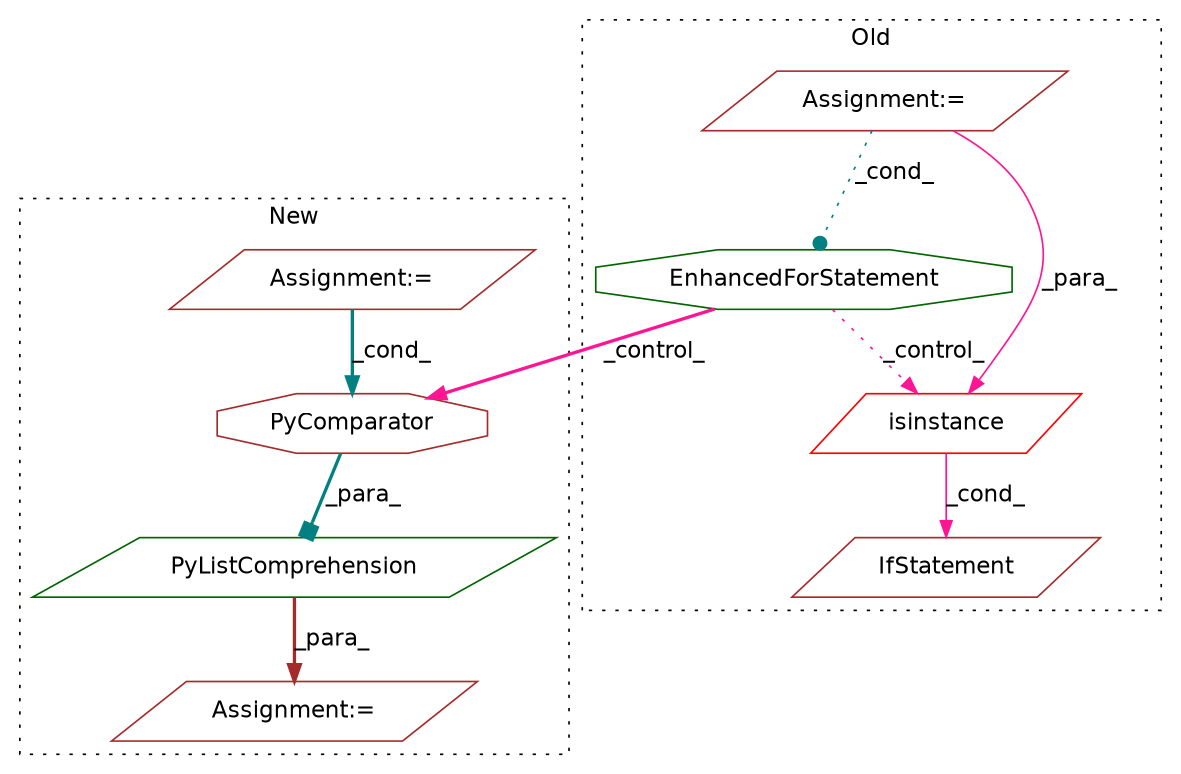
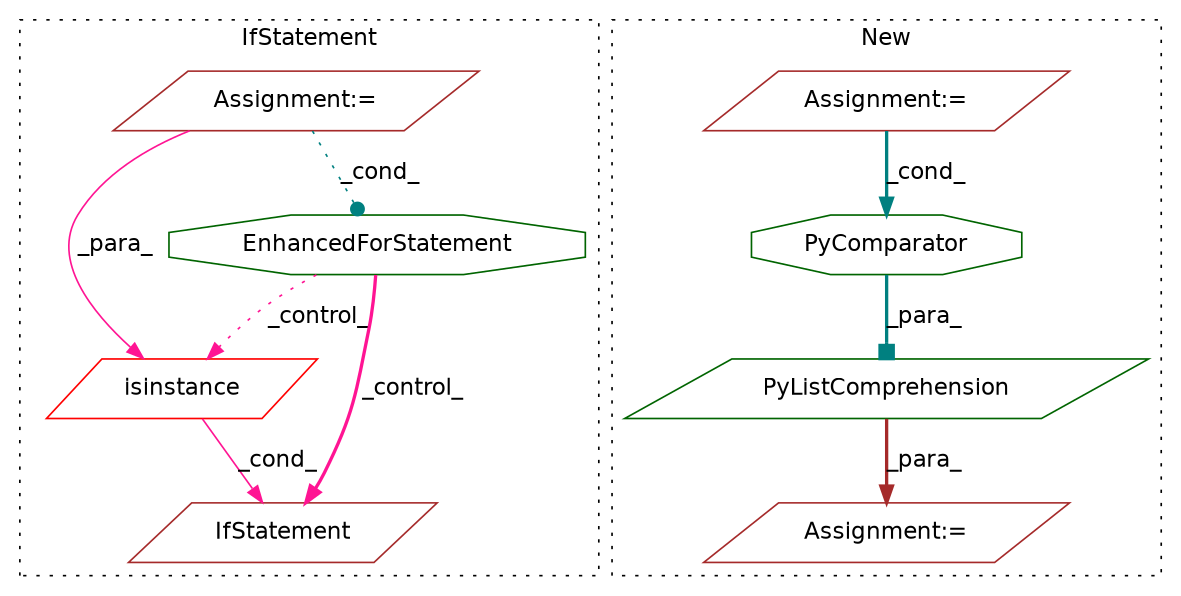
cluster "Old": label "Old" -> "IfStatement"
edge "EnhancedForStatement" -> "PyComparator": now "EnhancedForStatement" -> "IfStatement"
node "PyComparator": color brown -> darkgreen
